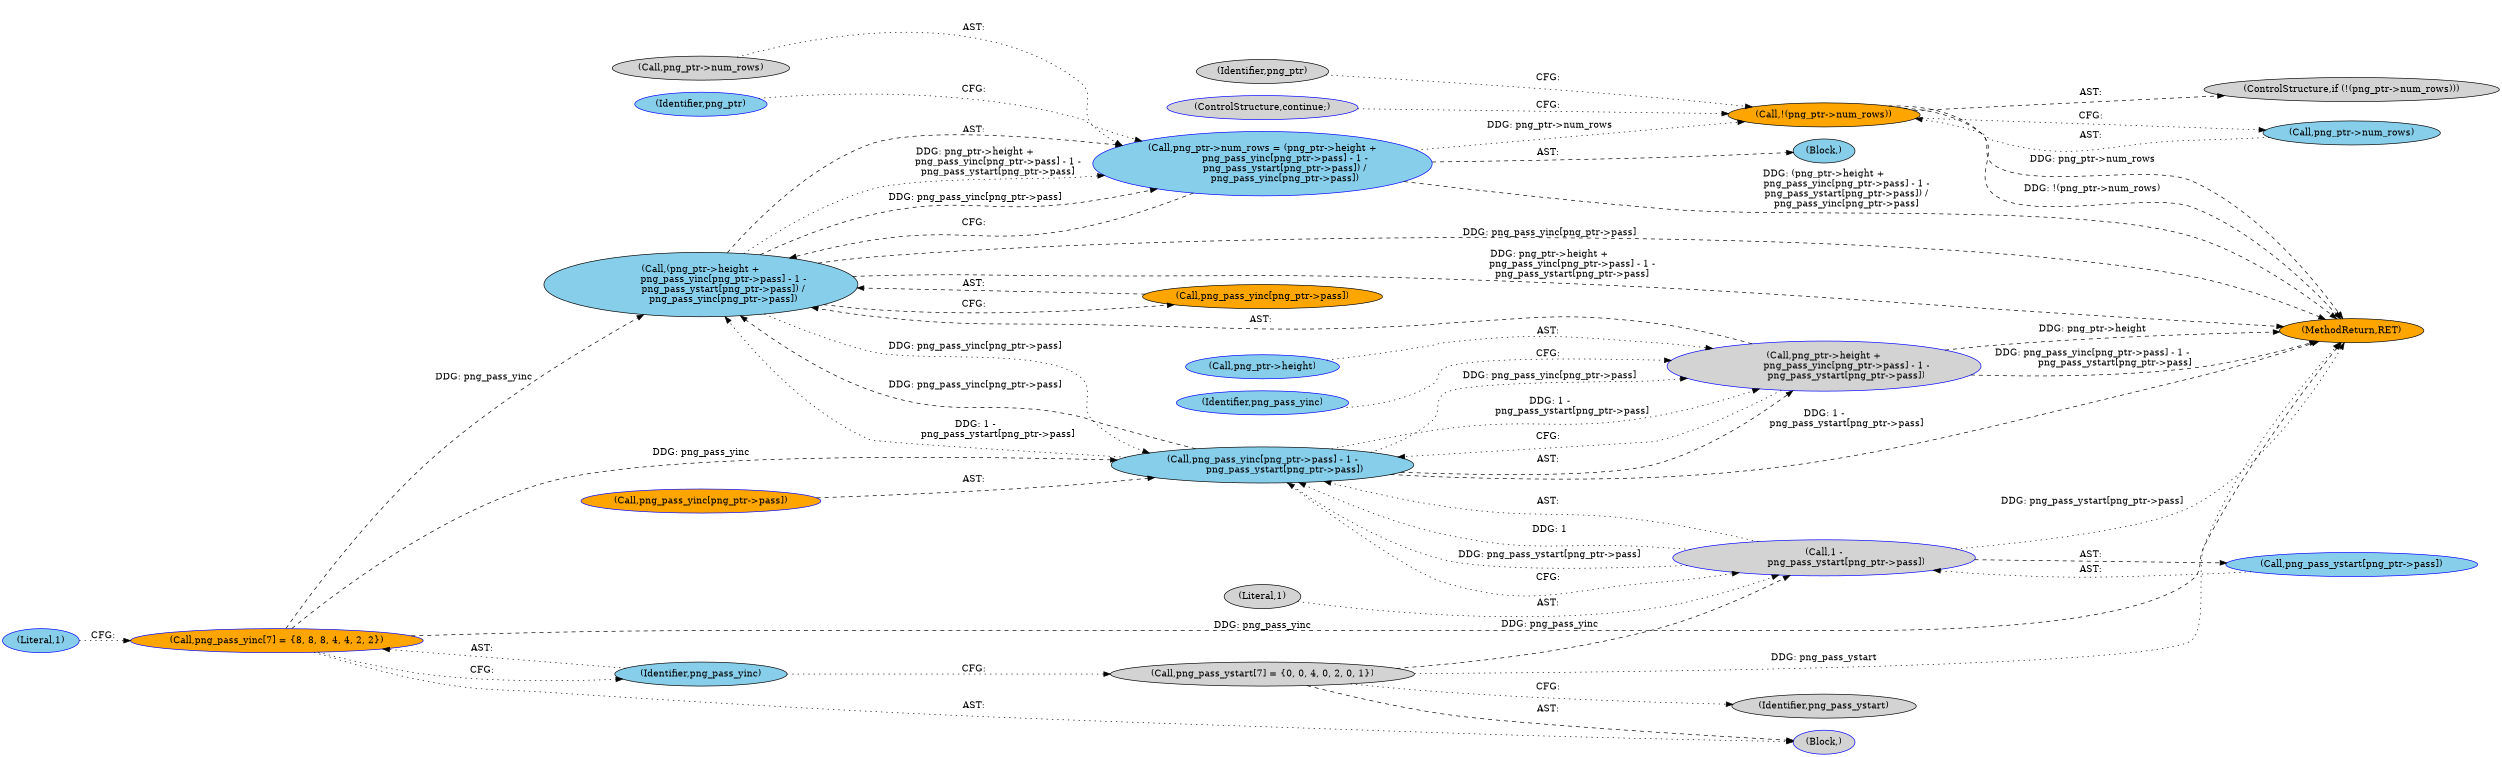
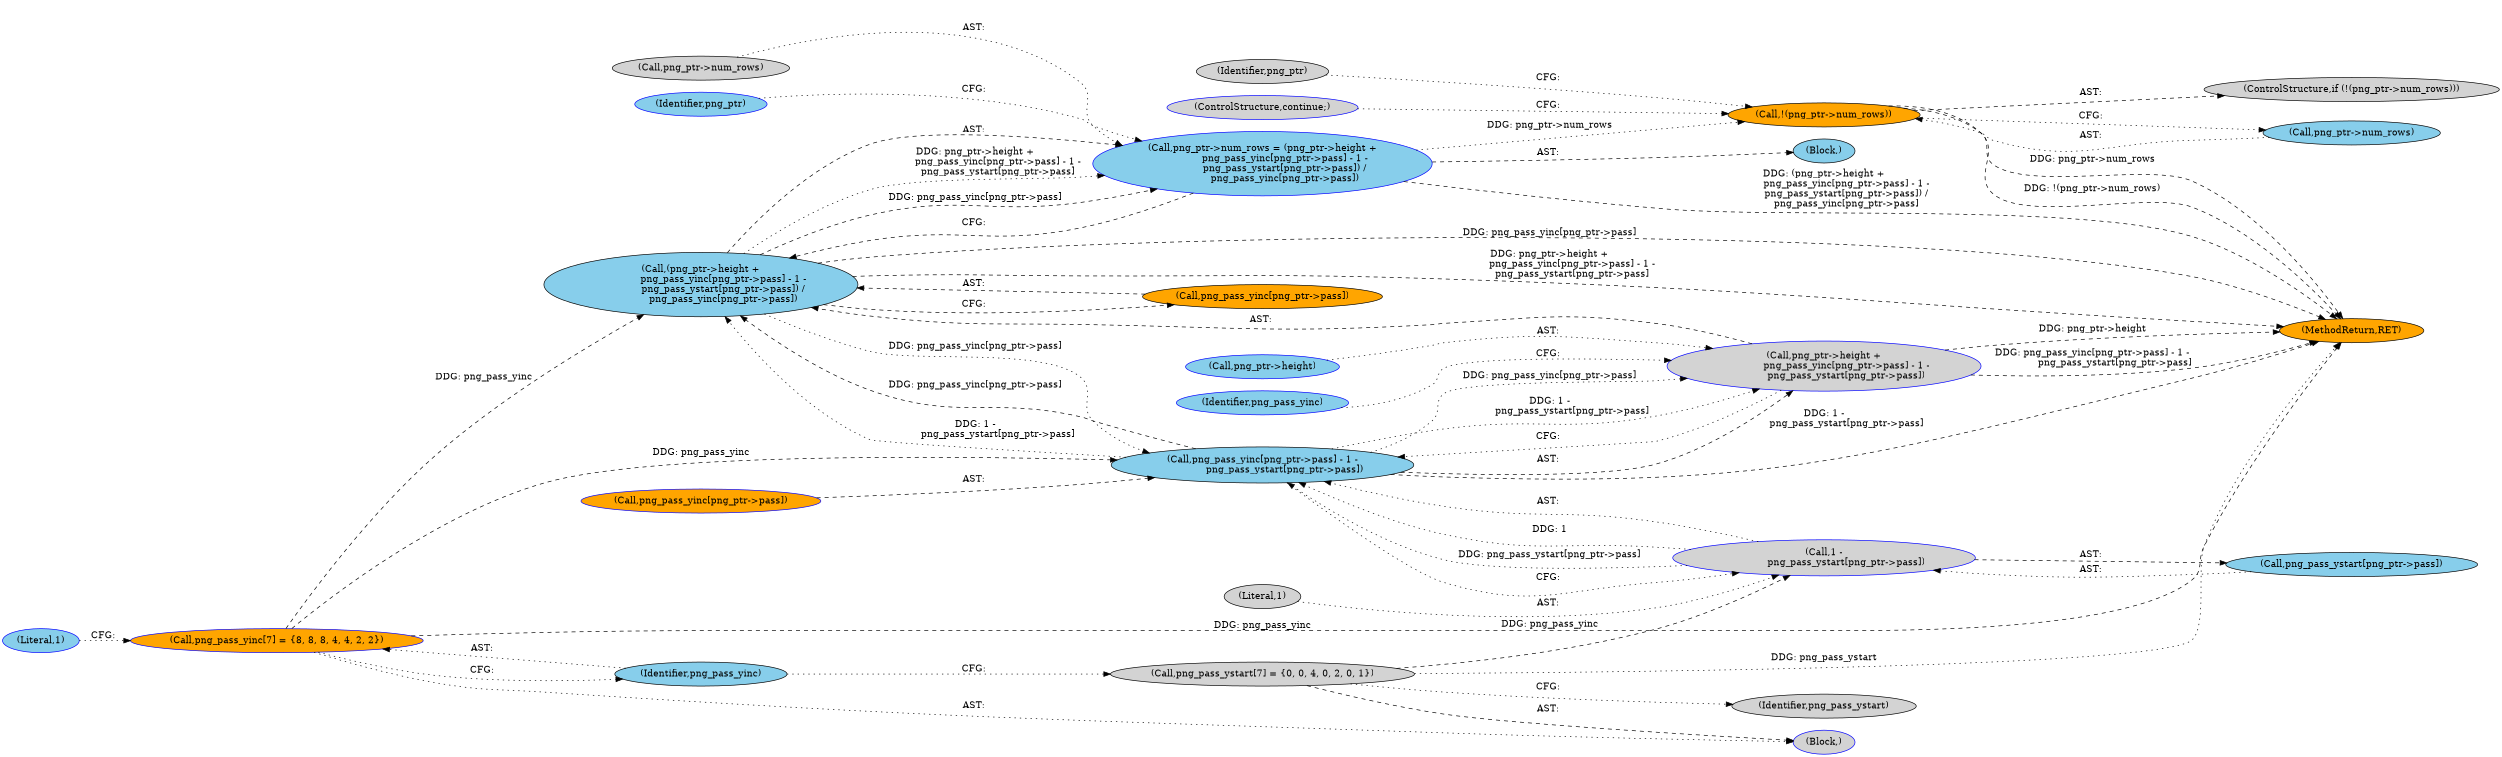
edge "(Call,1 - png_pass_ystart[png_ptr->pass])" -> "(MethodReturn,RET)": removed, label "DDG: png_pass_ystart[png_ptr->pass]"
node "(Call,png_pass_ystart[png_ptr->pass])": color blue -> black
